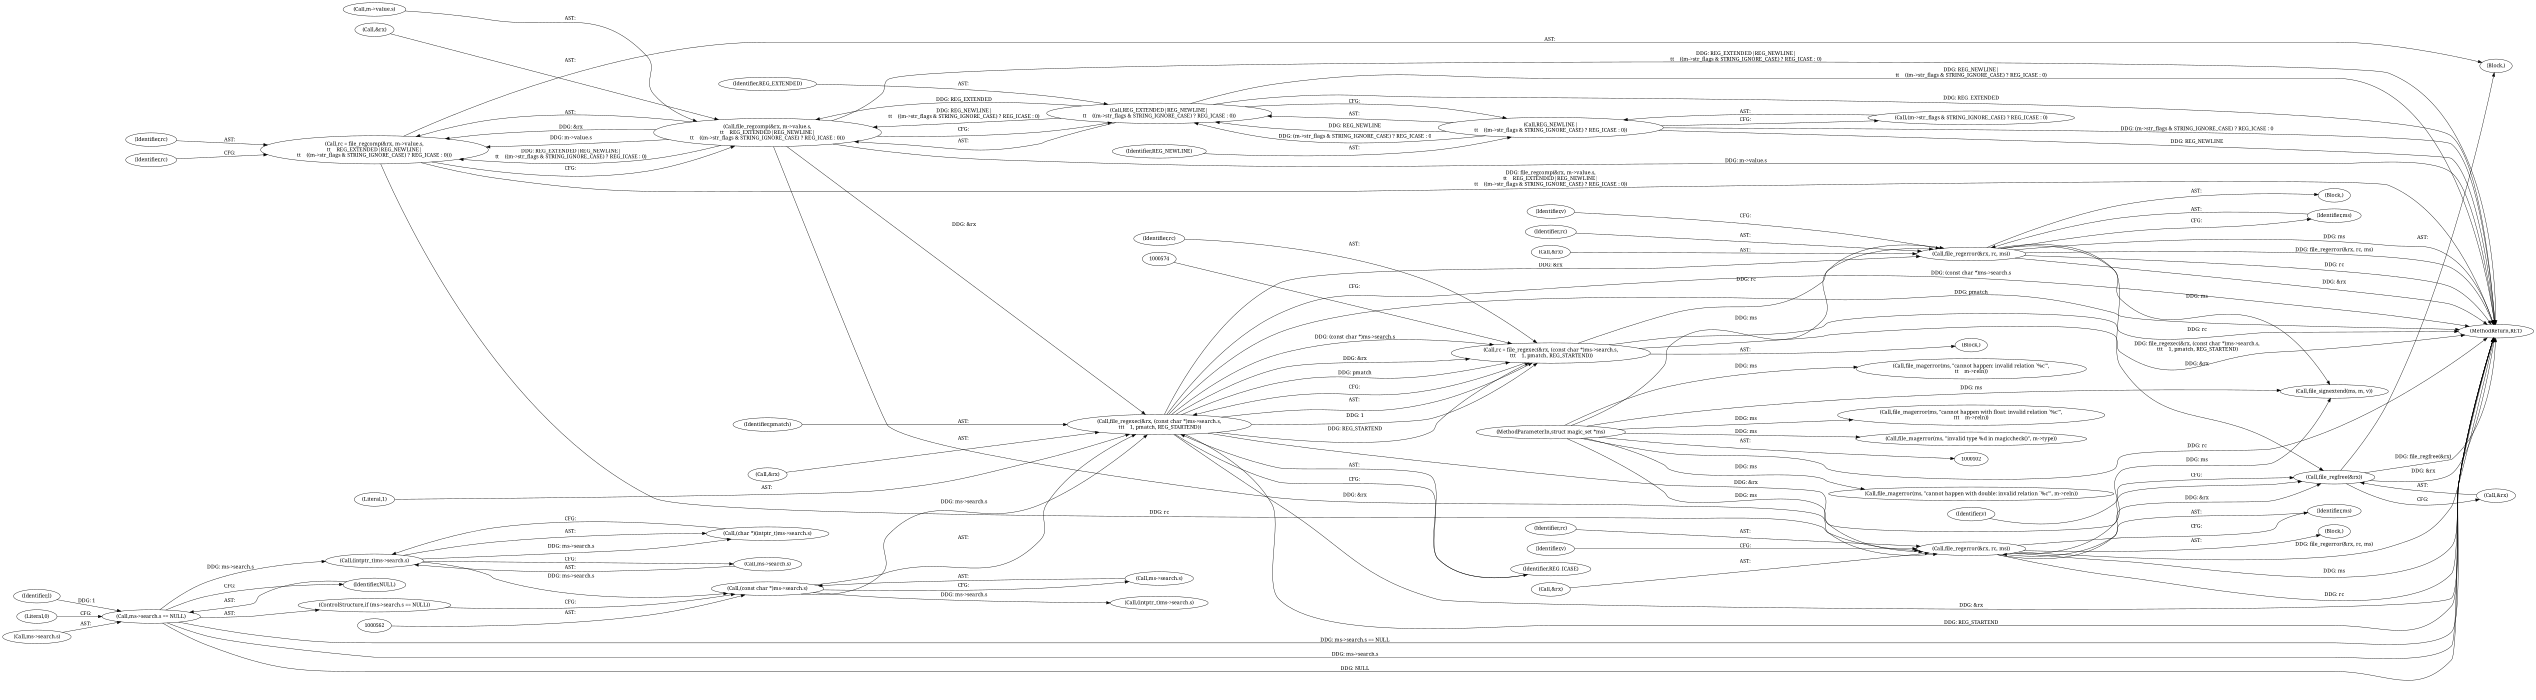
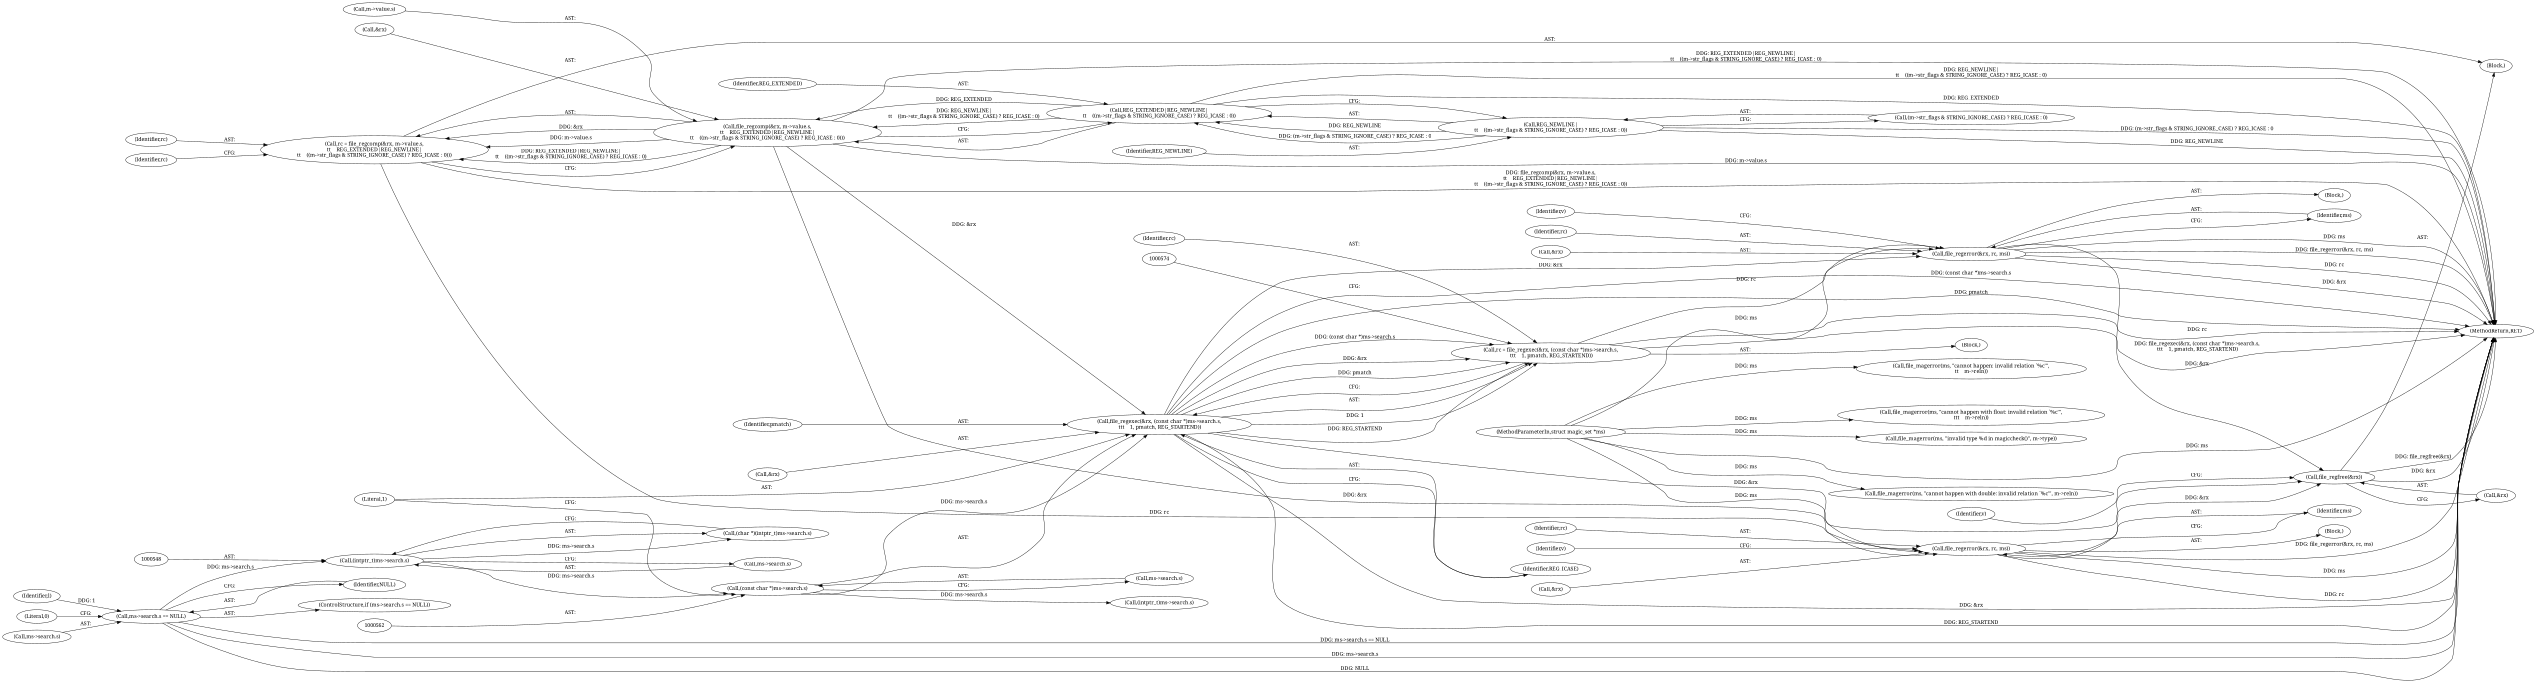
node "(Call,file_signextend(ms, m, v))": removed
edge "(MethodParameterIn,struct magic_set *ms)" -> "(MethodReturn,RET)": label "DDG: rc" -> "DDG: ms"
node "1000102": removed
node "1000548": added
edge "(ControlStructure,if (ms->search.s == NULL))" -> "(Call,(const char *)ms->search.s)": now "(Literal,1)" -> "(Call,(const char *)ms->search.s)"
